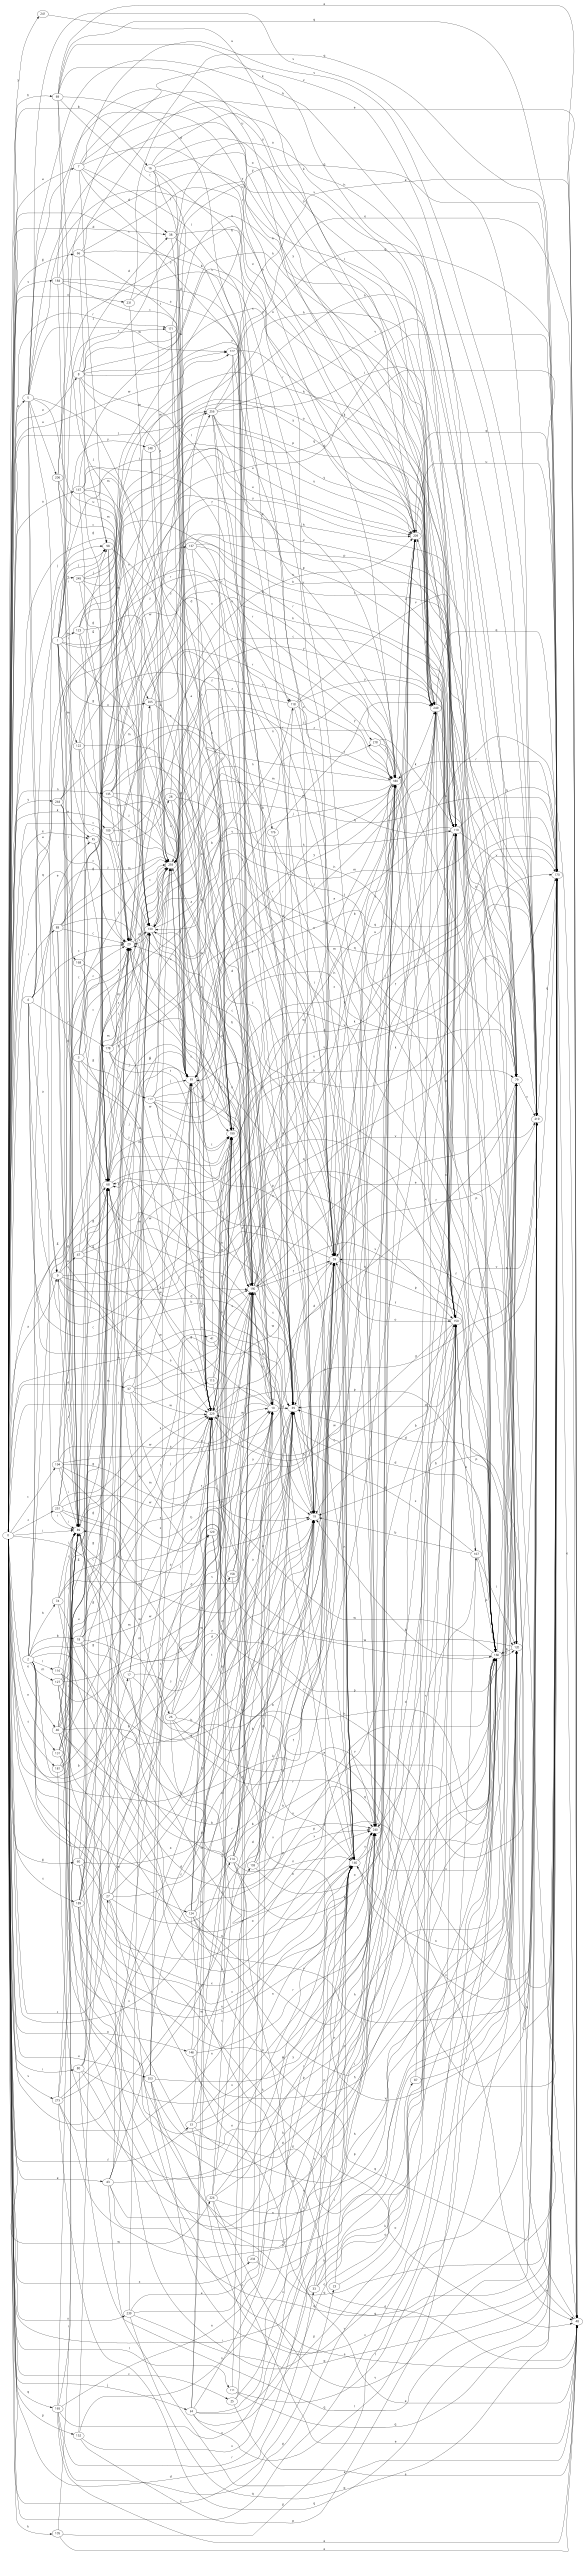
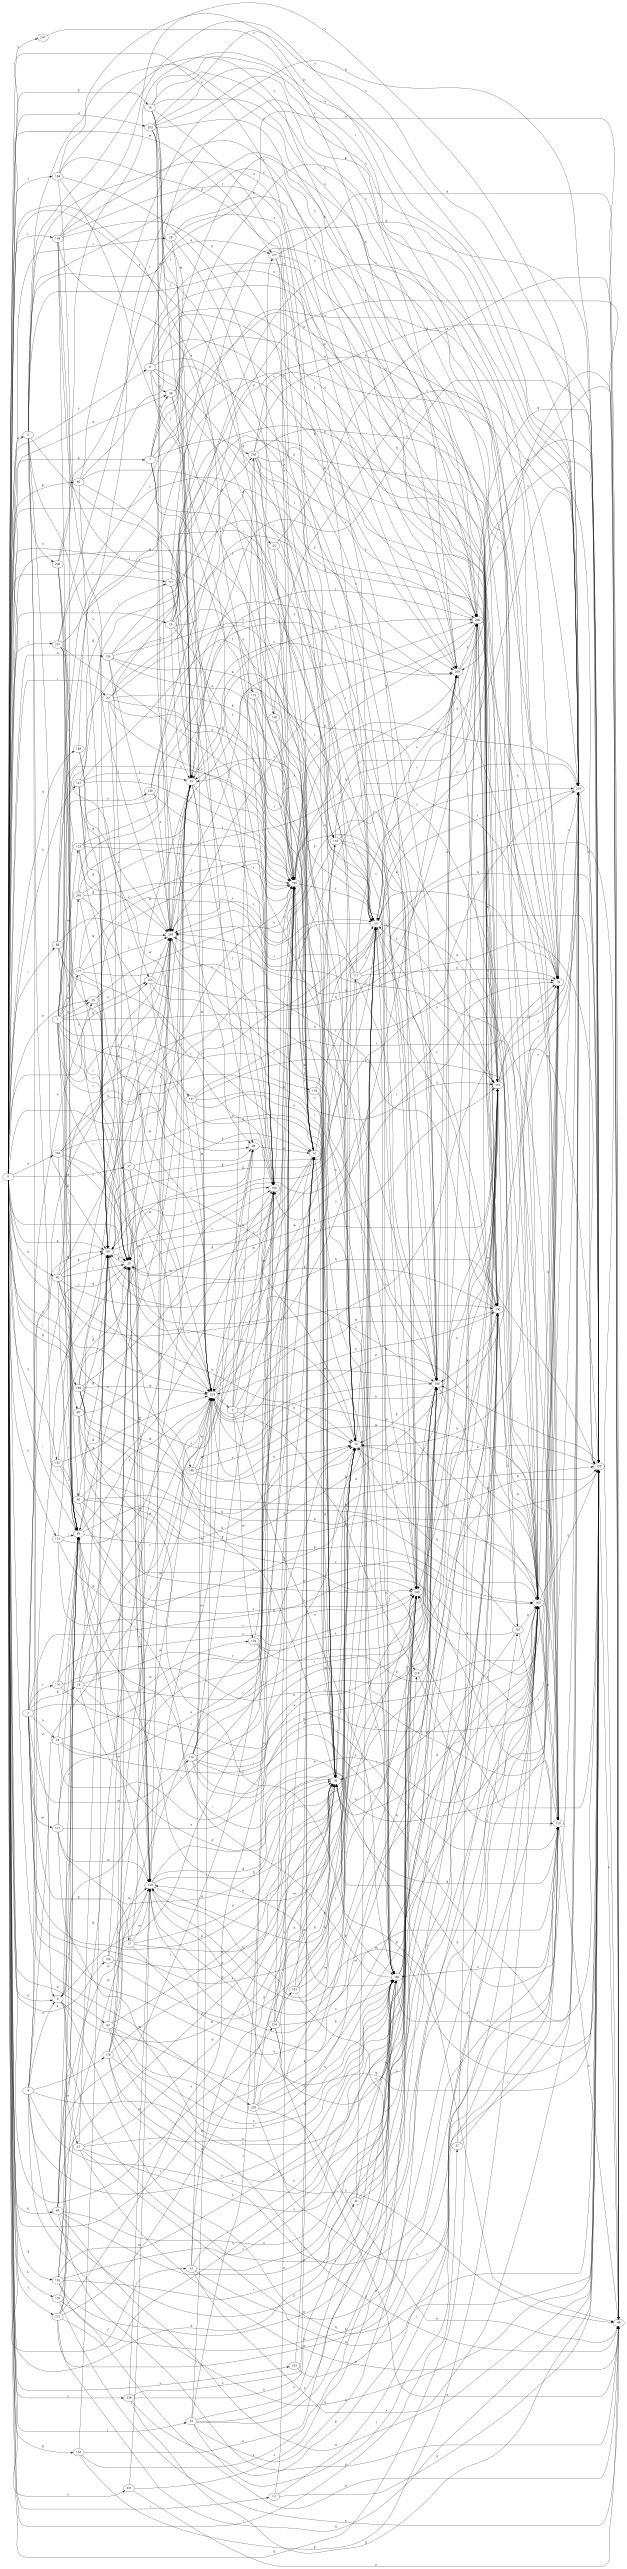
edge "229" -> "99": now "229" -> "3"
node "41": removed
node "23": removed
